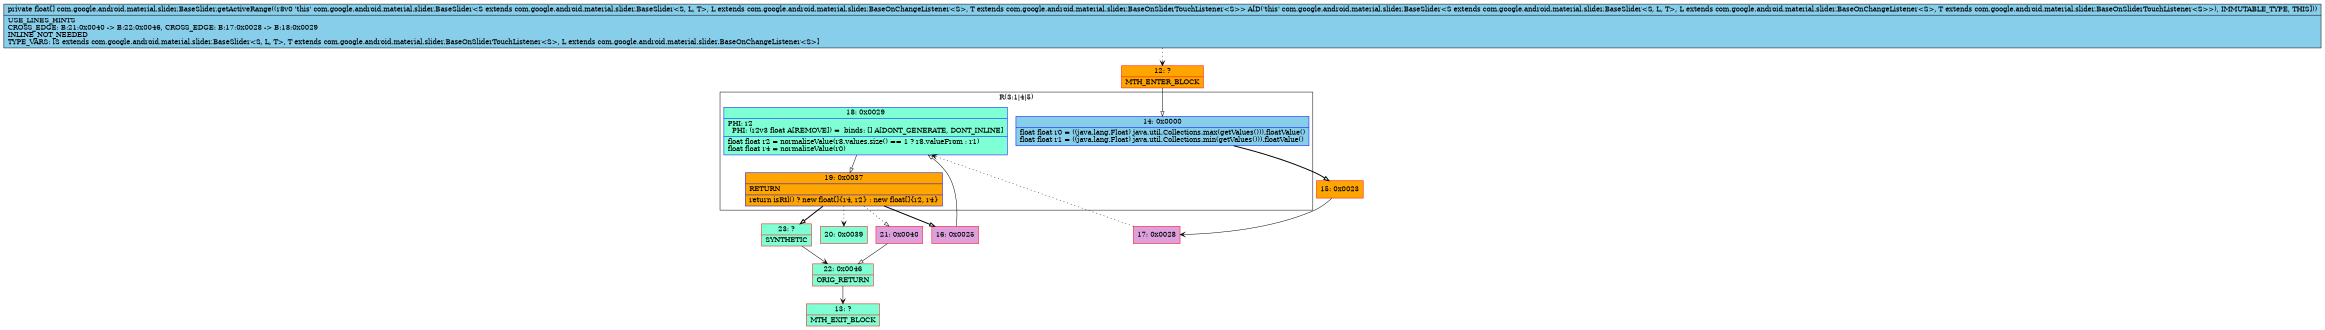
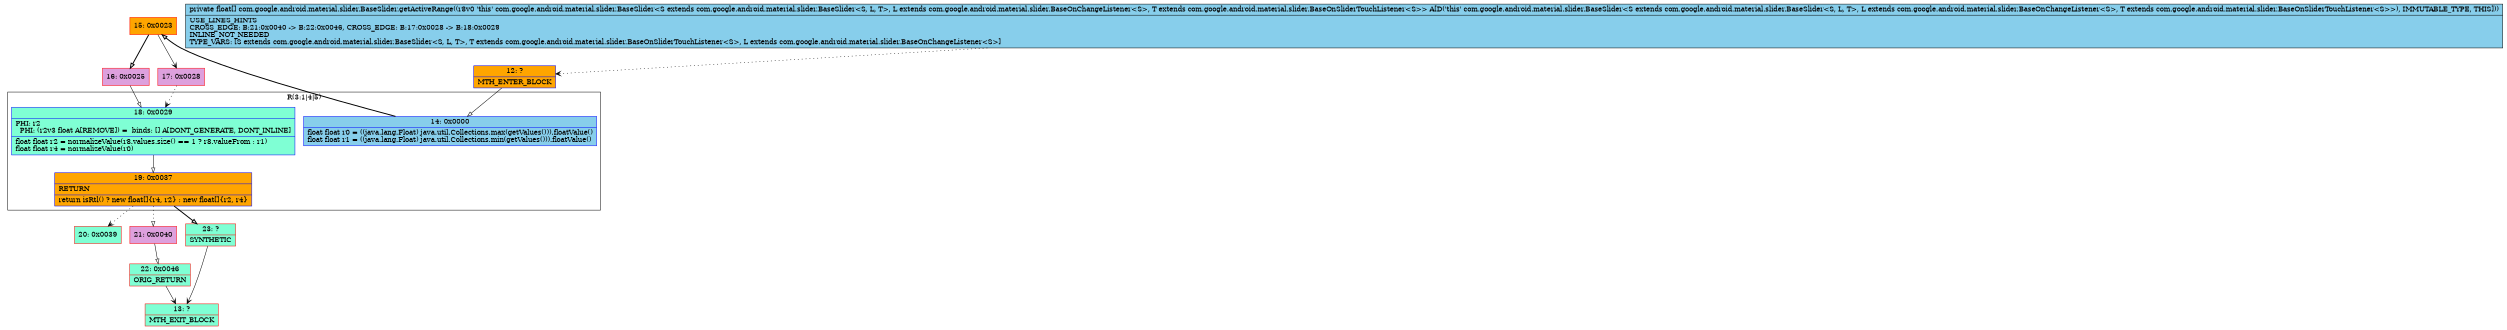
node "12: ?": color red -> blue
edge "19: 0x0037" -> "16: 0x0025": now "15: 0x0023" -> "16: 0x0025"
edge "23: ?" -> "22: 0x0046": now "23: ?" -> "13: ?"
